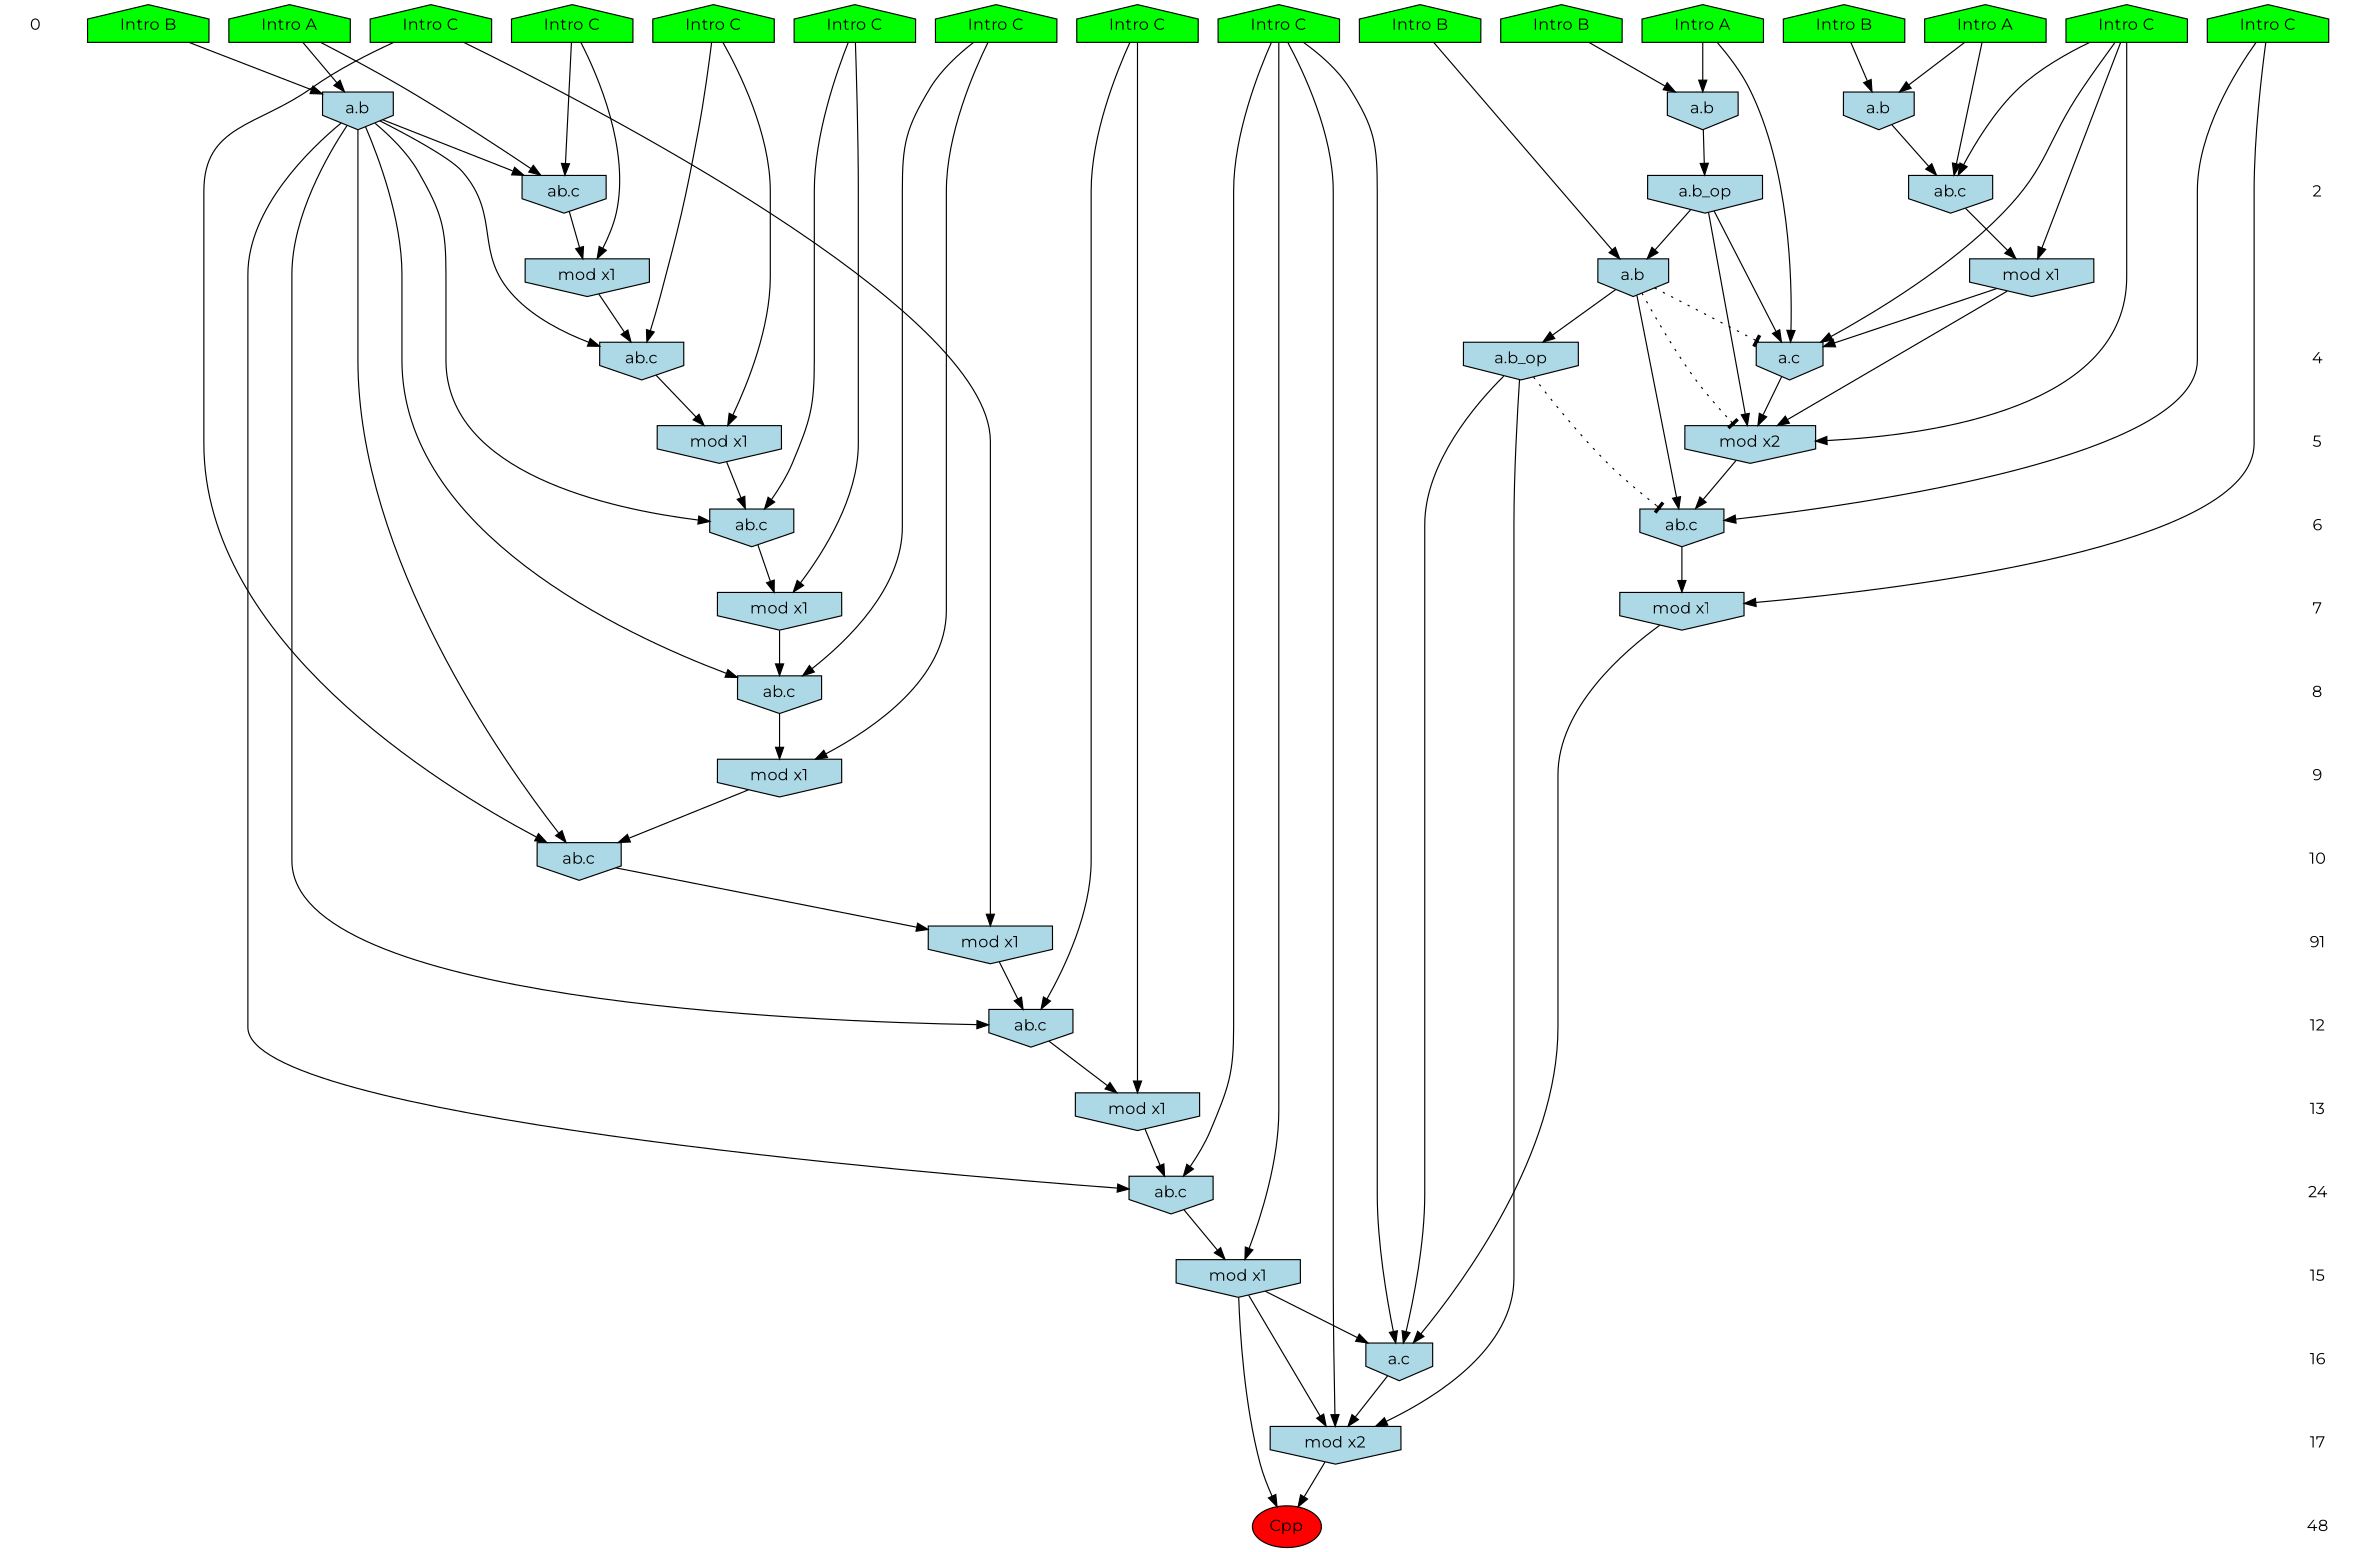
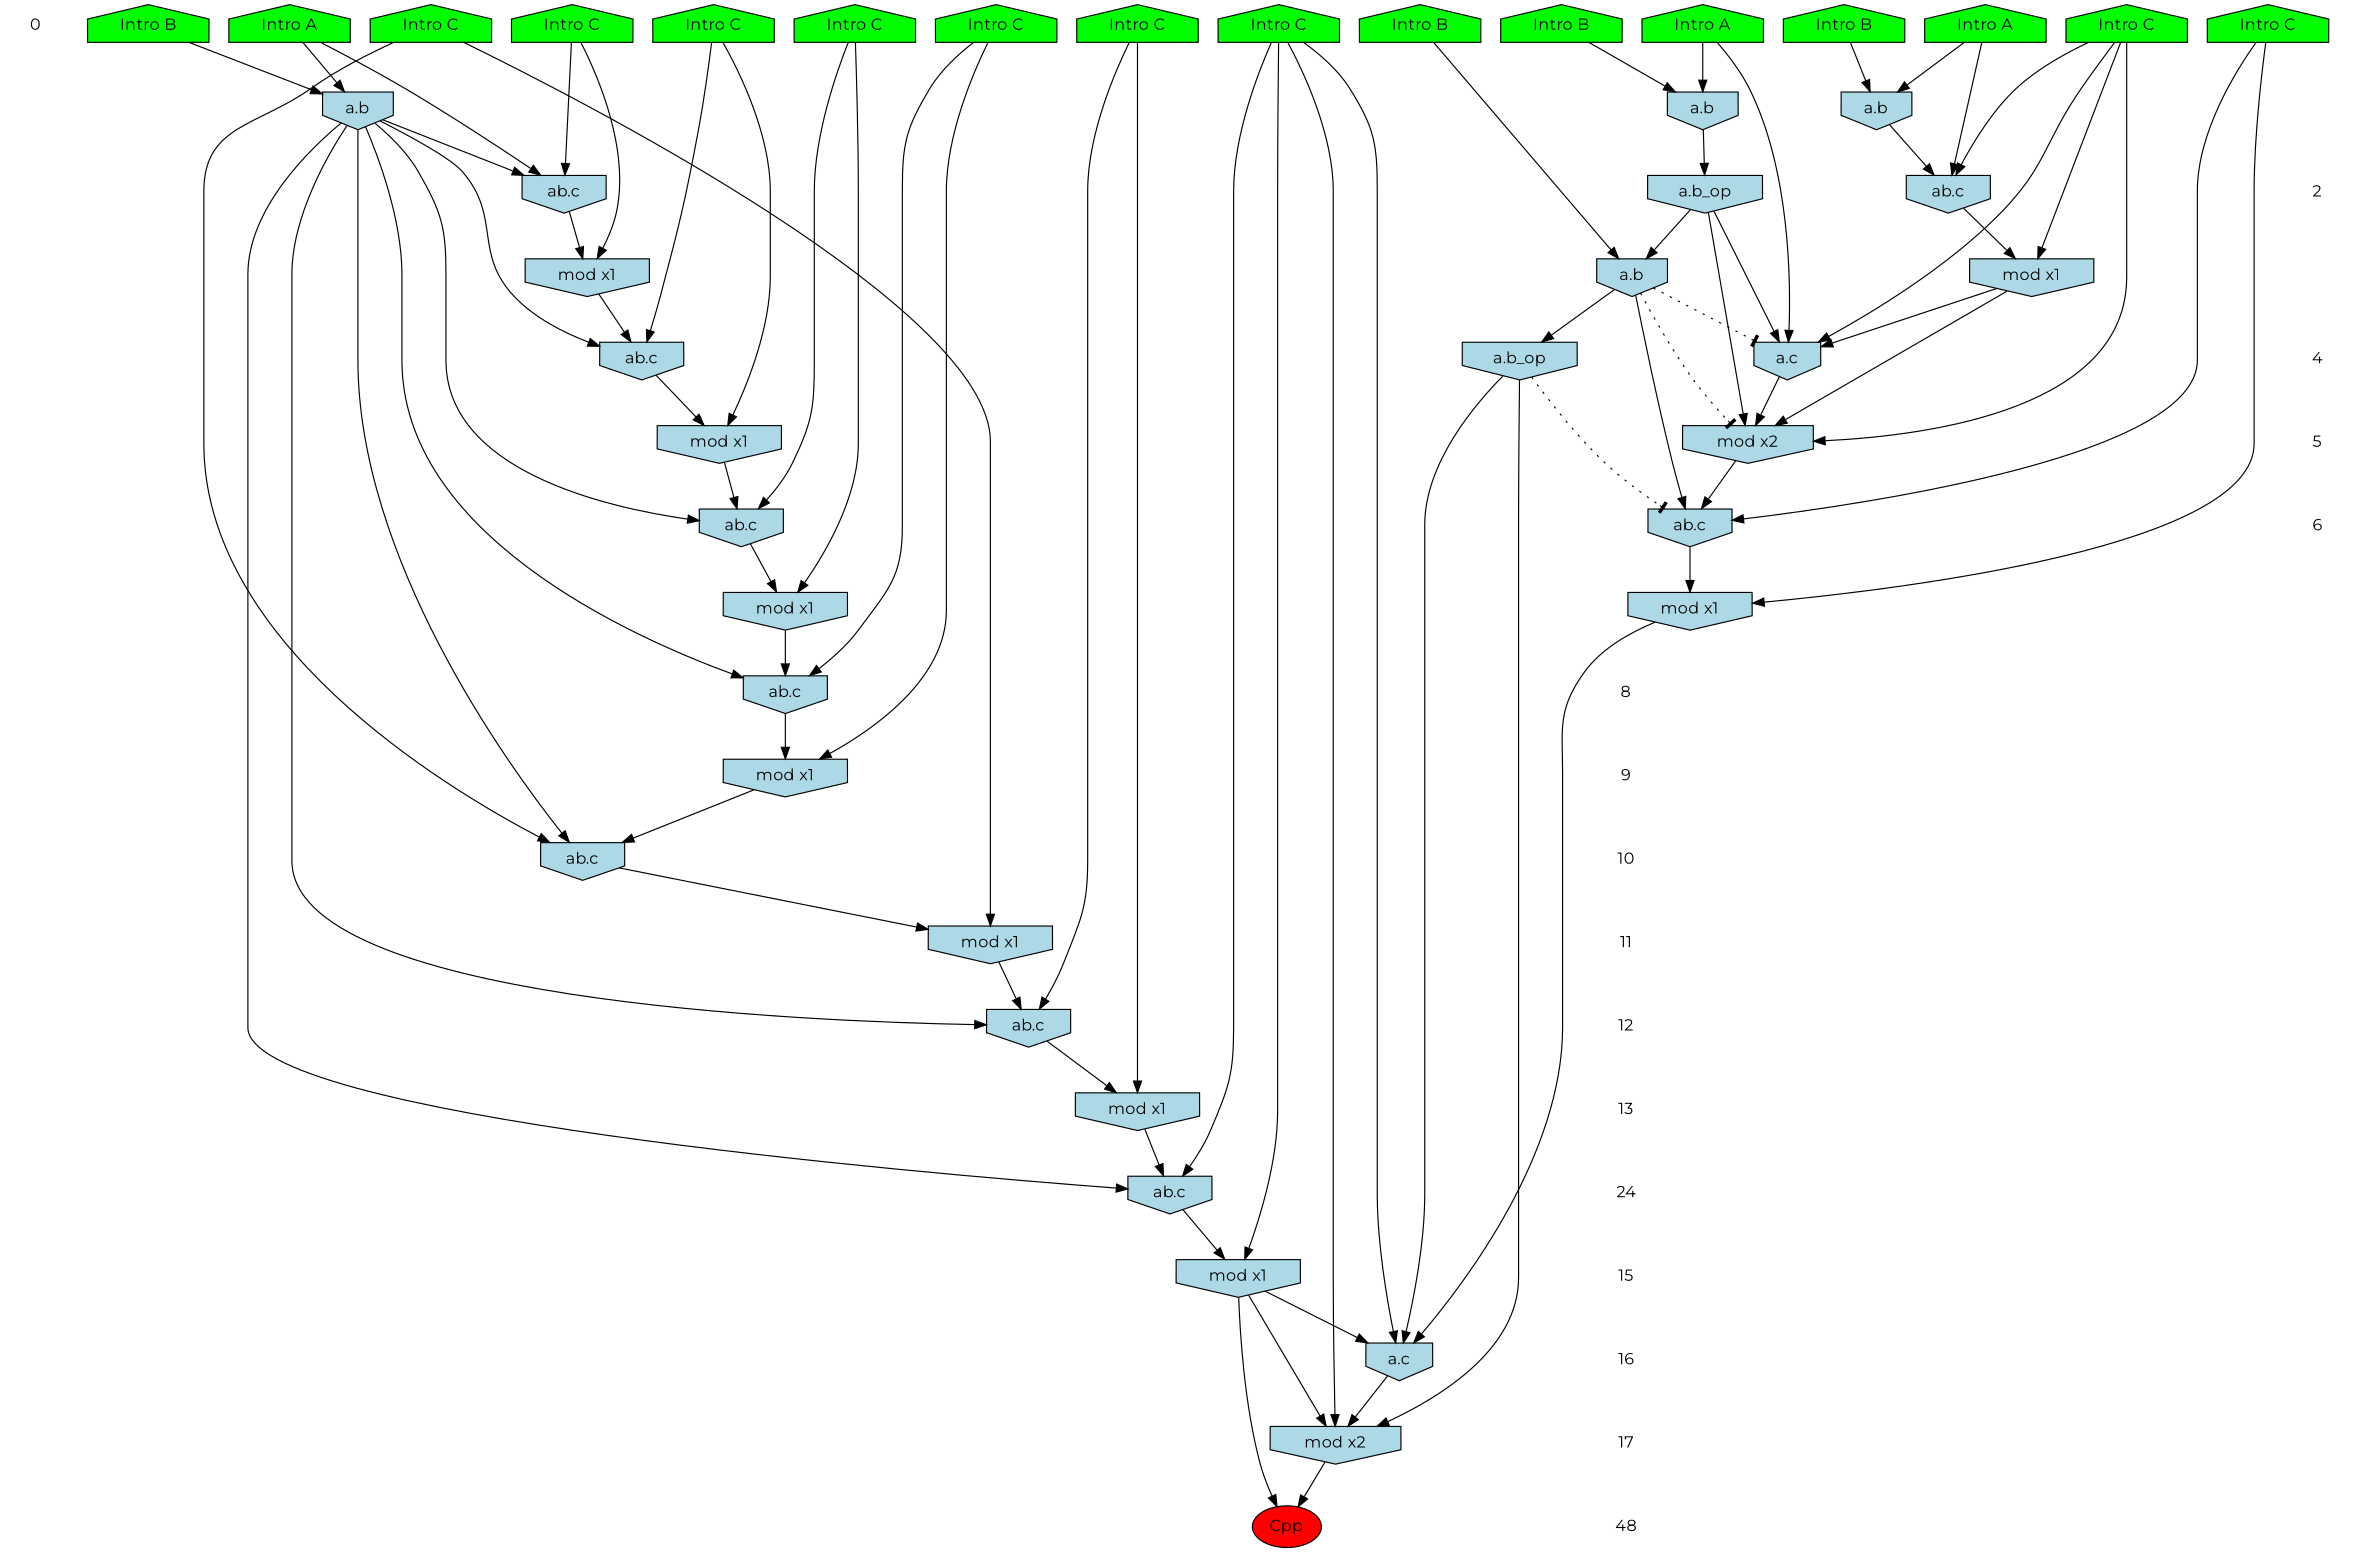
node "7": removed
node "91": label "91" -> "11"
